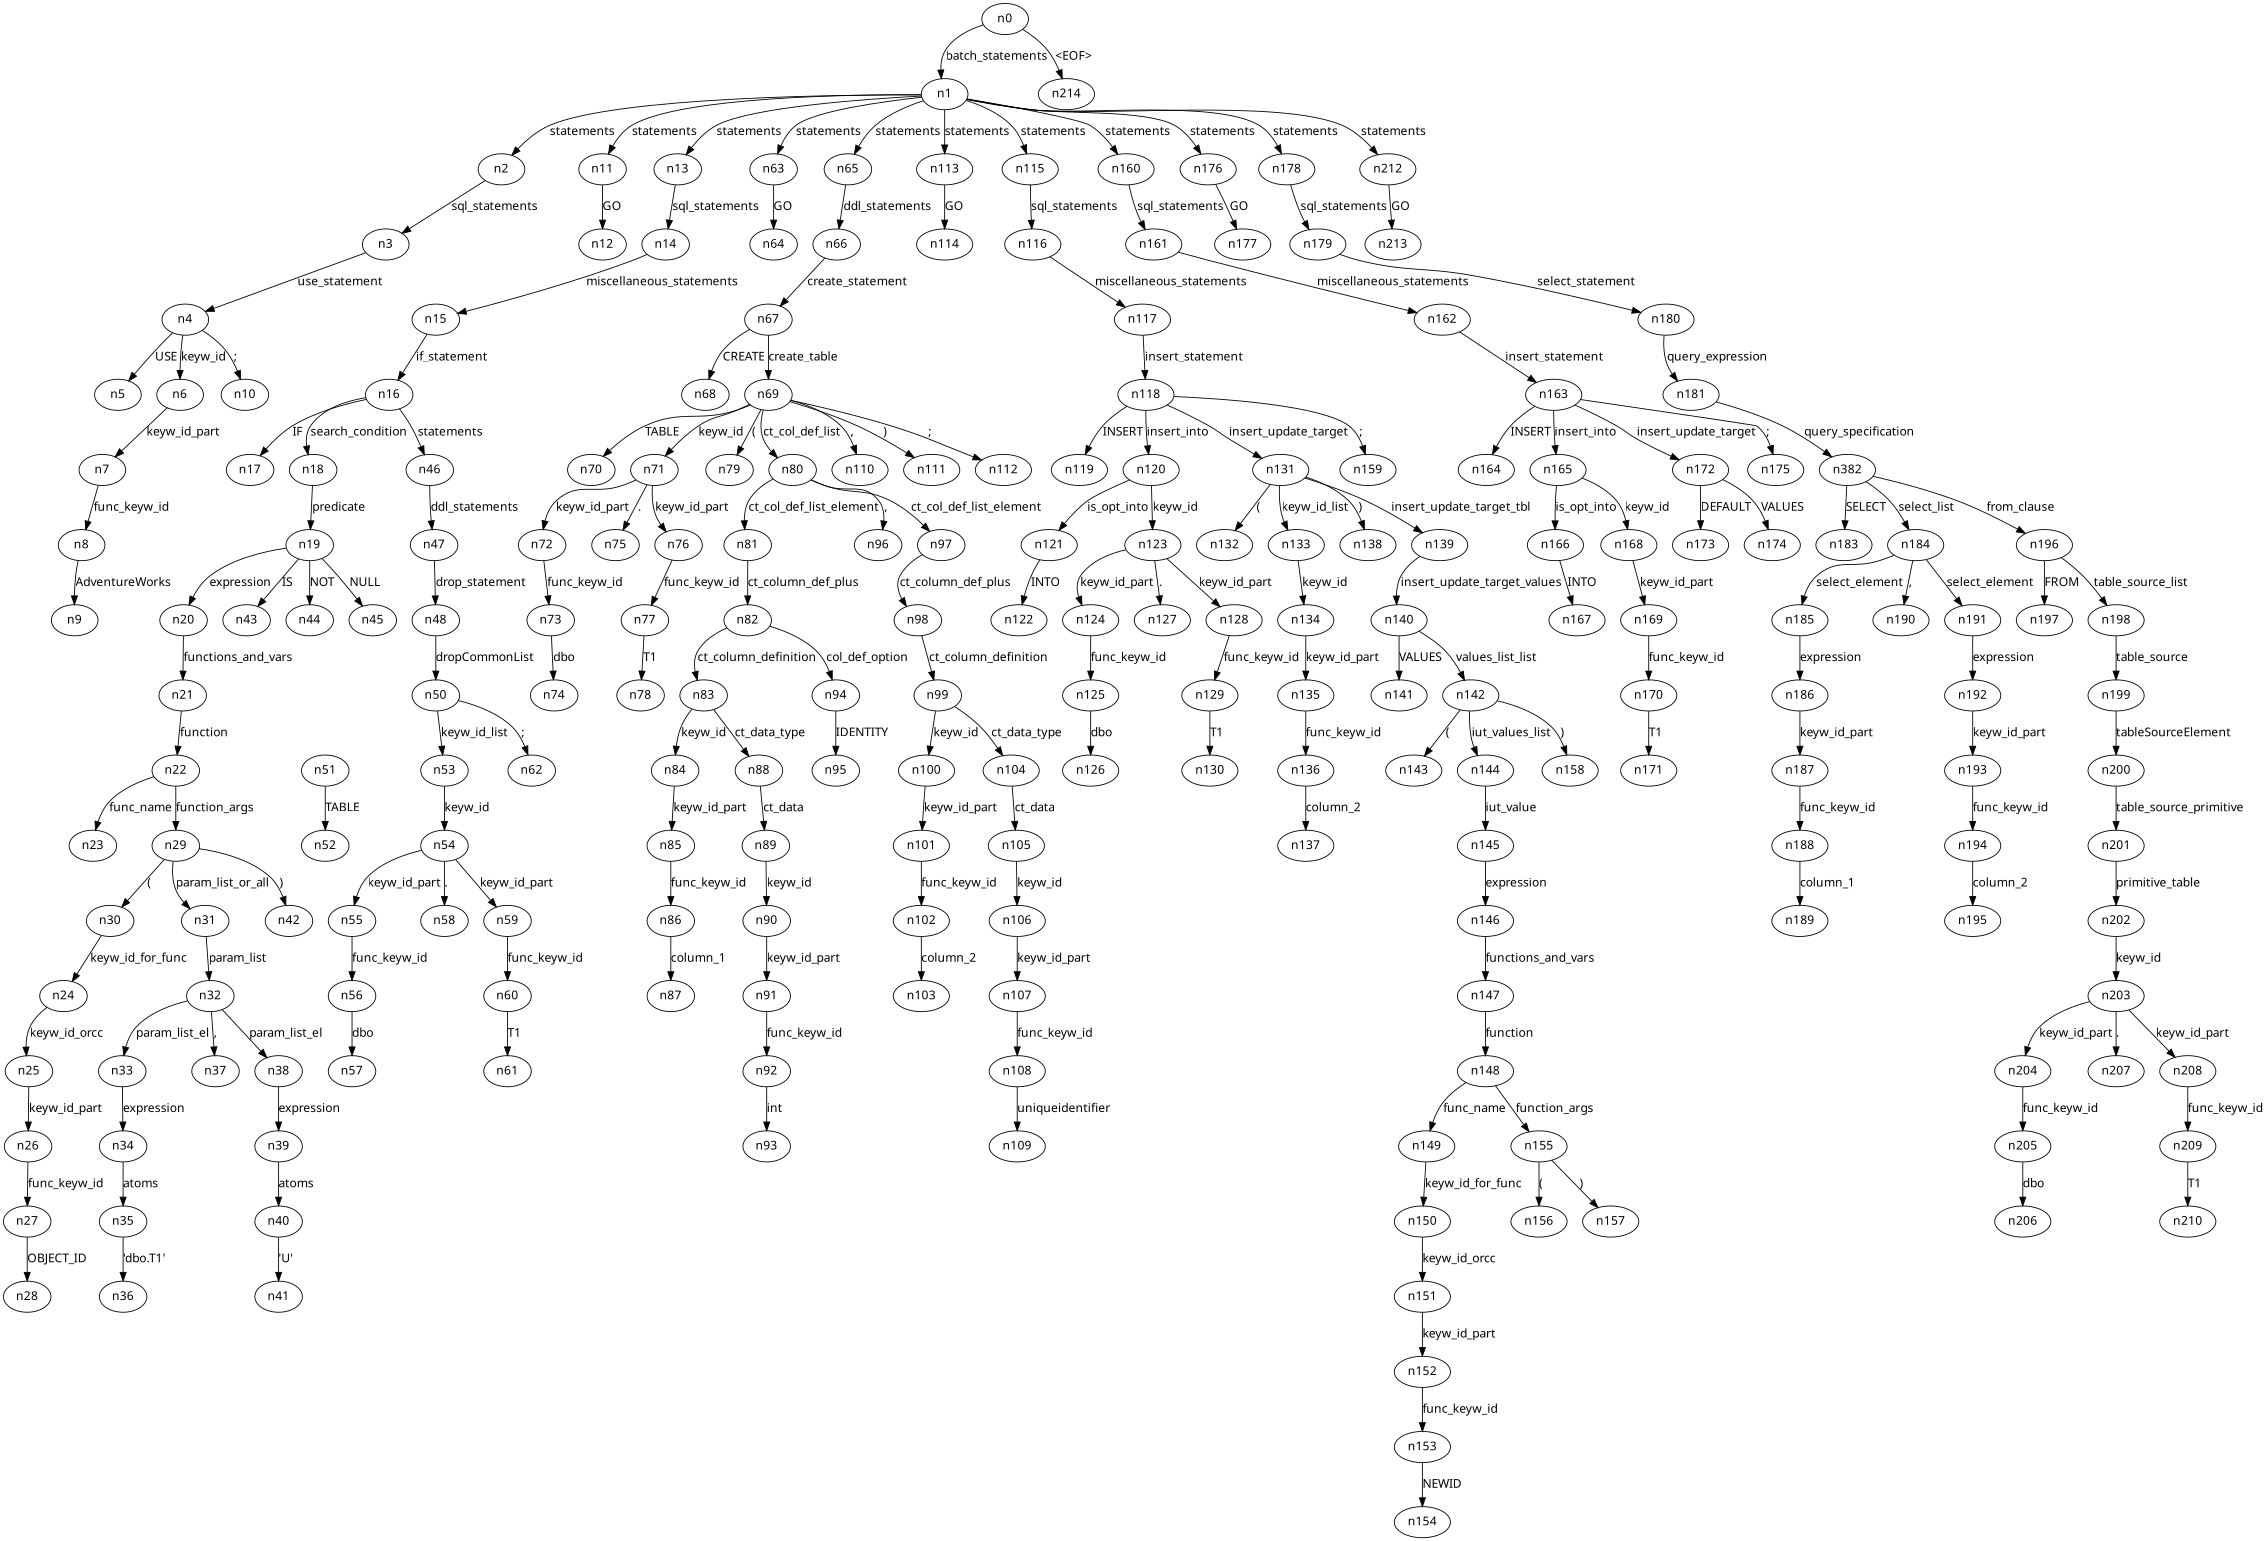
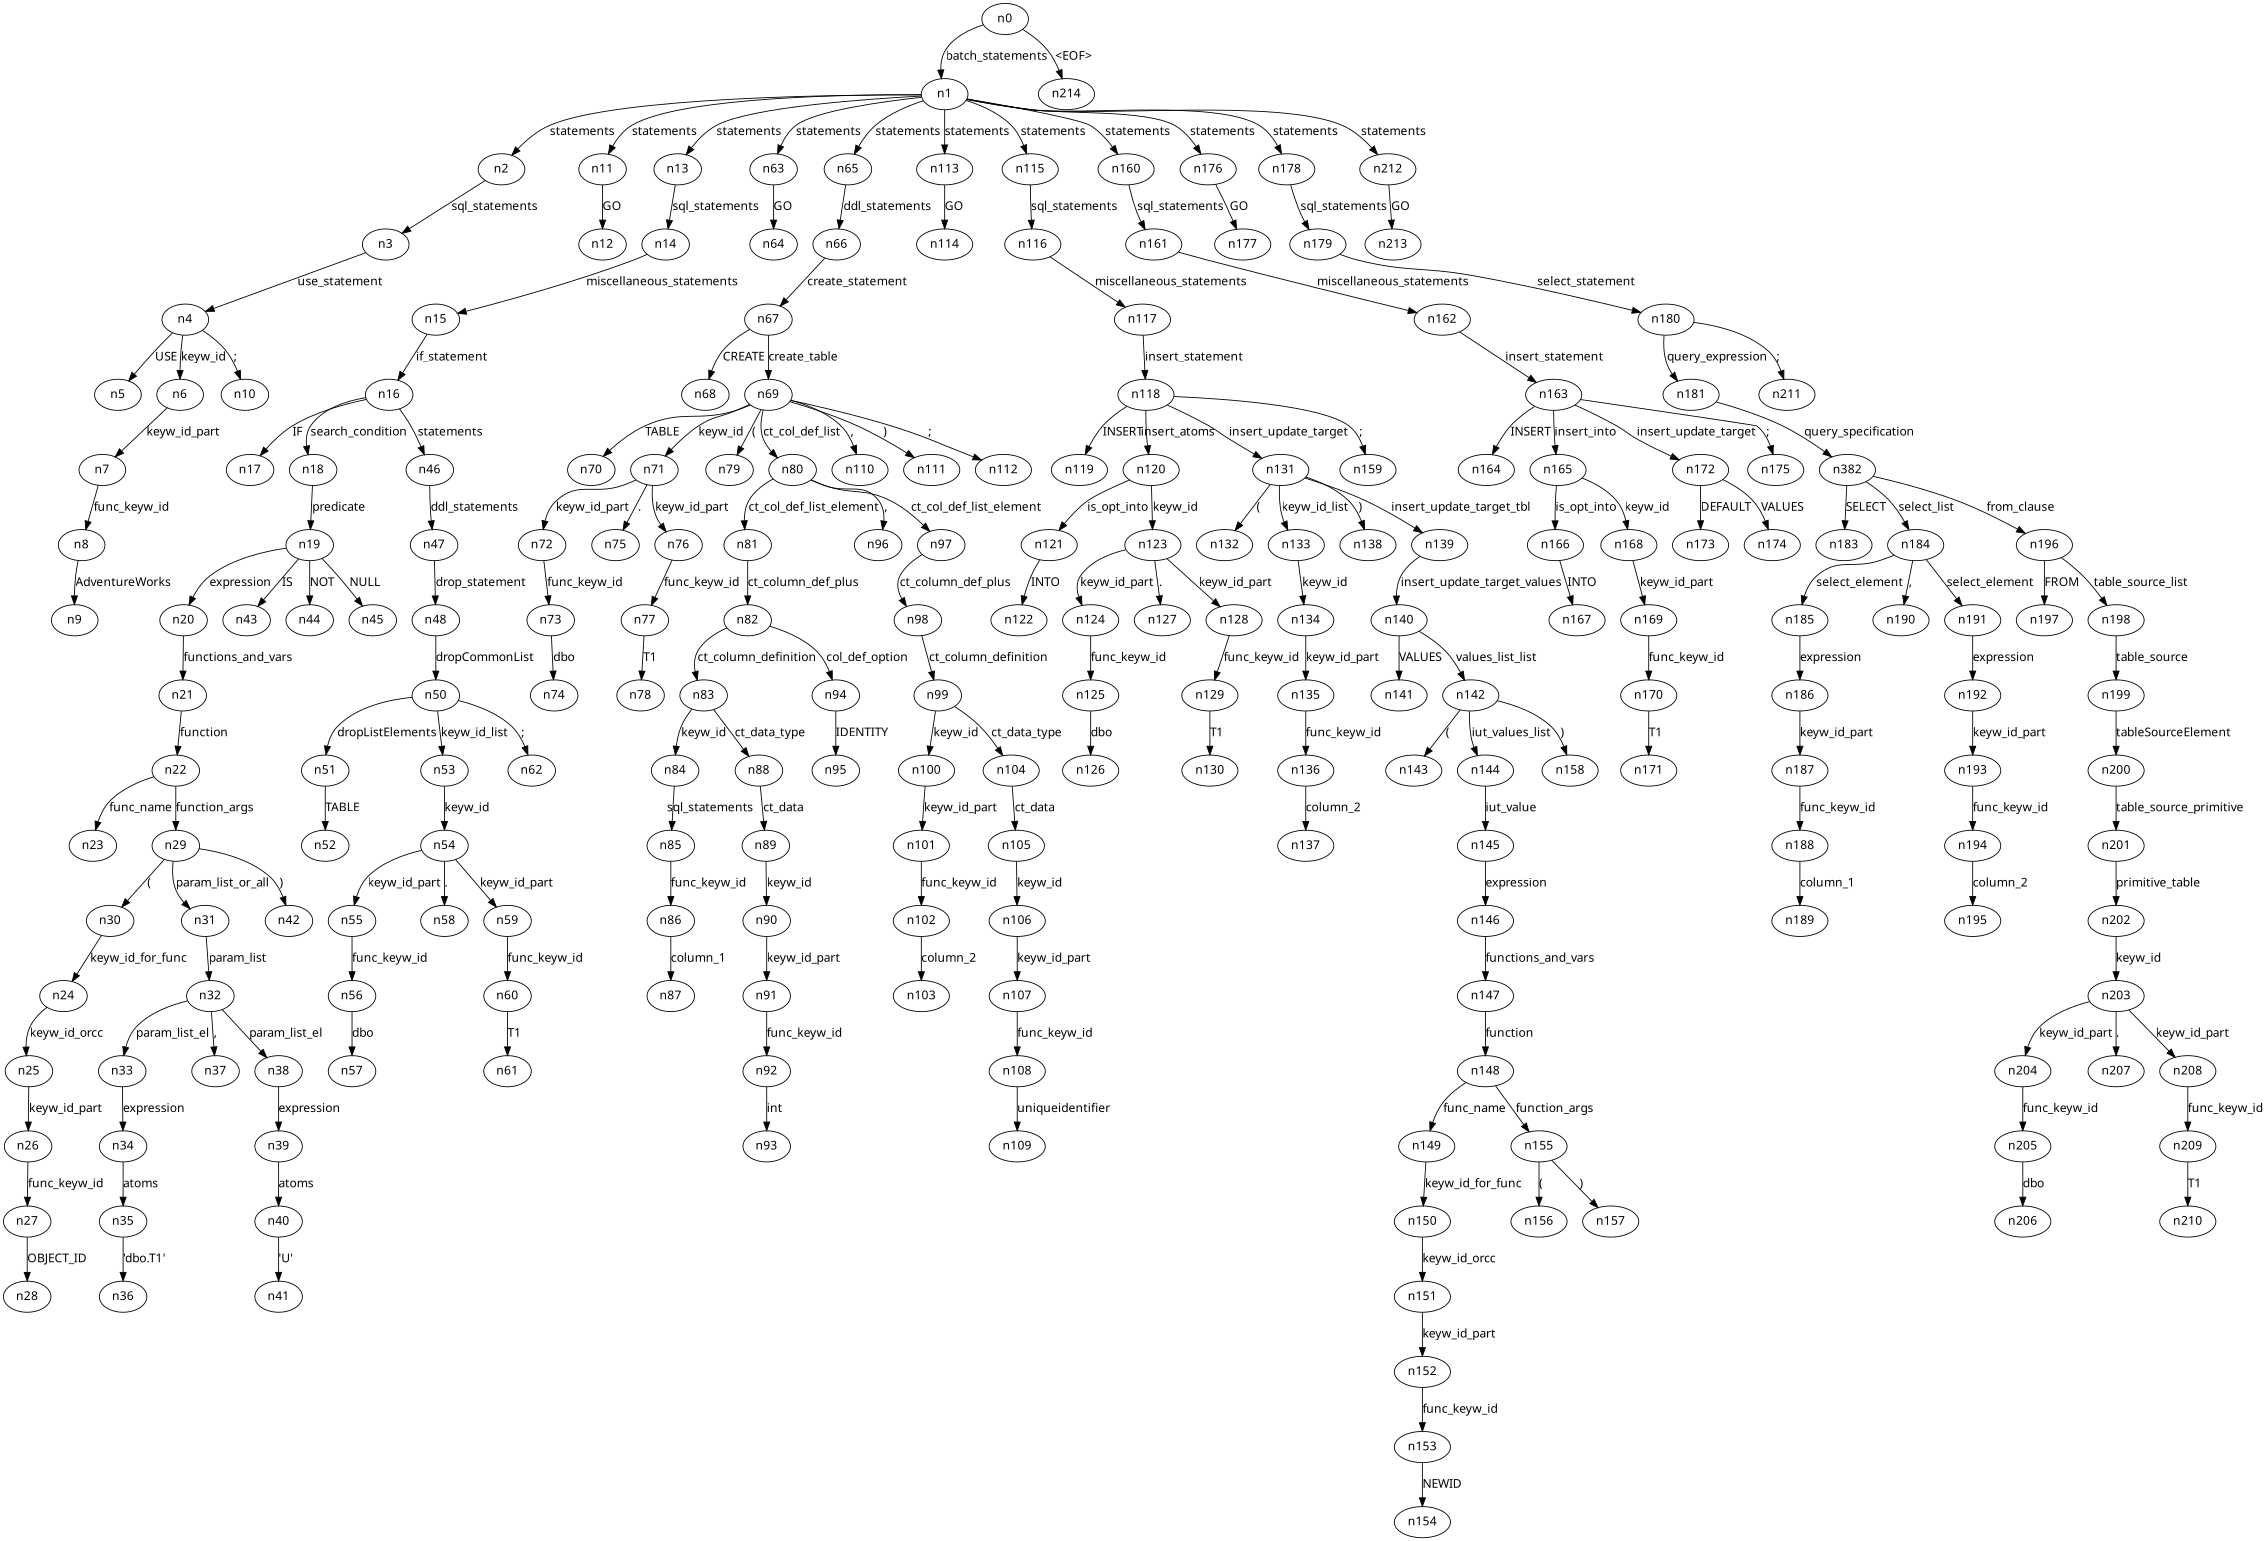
node "n211": added
edge "n118" -> "n120": label "insert_into" -> "insert_atoms"
edge "n50" -> "n51": added, label "dropListElements"
edge "n84" -> "n85": label "keyw_id_part" -> "sql_statements"
